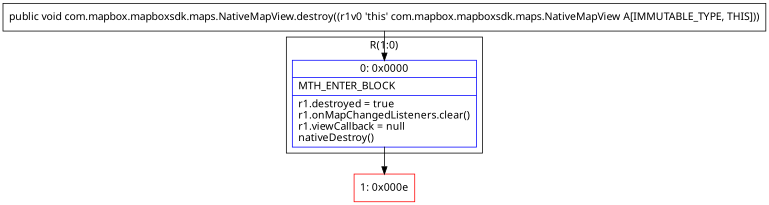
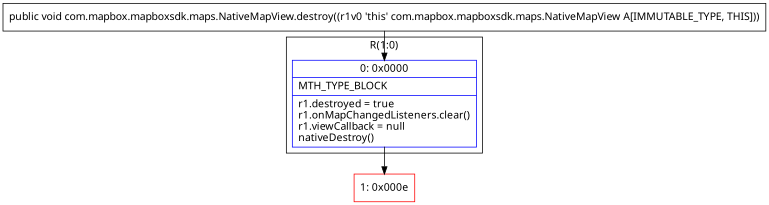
node "0: 0x0000": text "MTH_ENTER_BLOCK" -> "MTH_TYPE_BLOCK"
